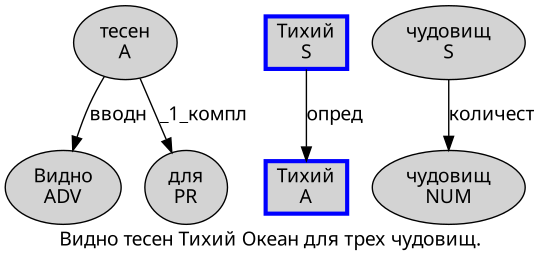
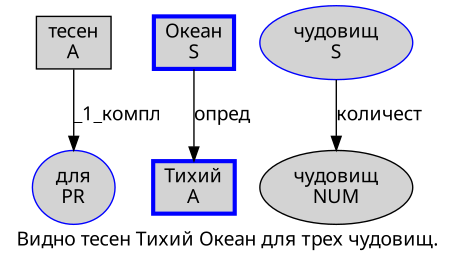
node "тесен A": shape ellipse -> box
node "Тихий S": label "Тихий S" -> "Океан S"
node "чудовищ S": color black -> blue
node "Видно ADV": removed
node "для PR": color black -> blue
